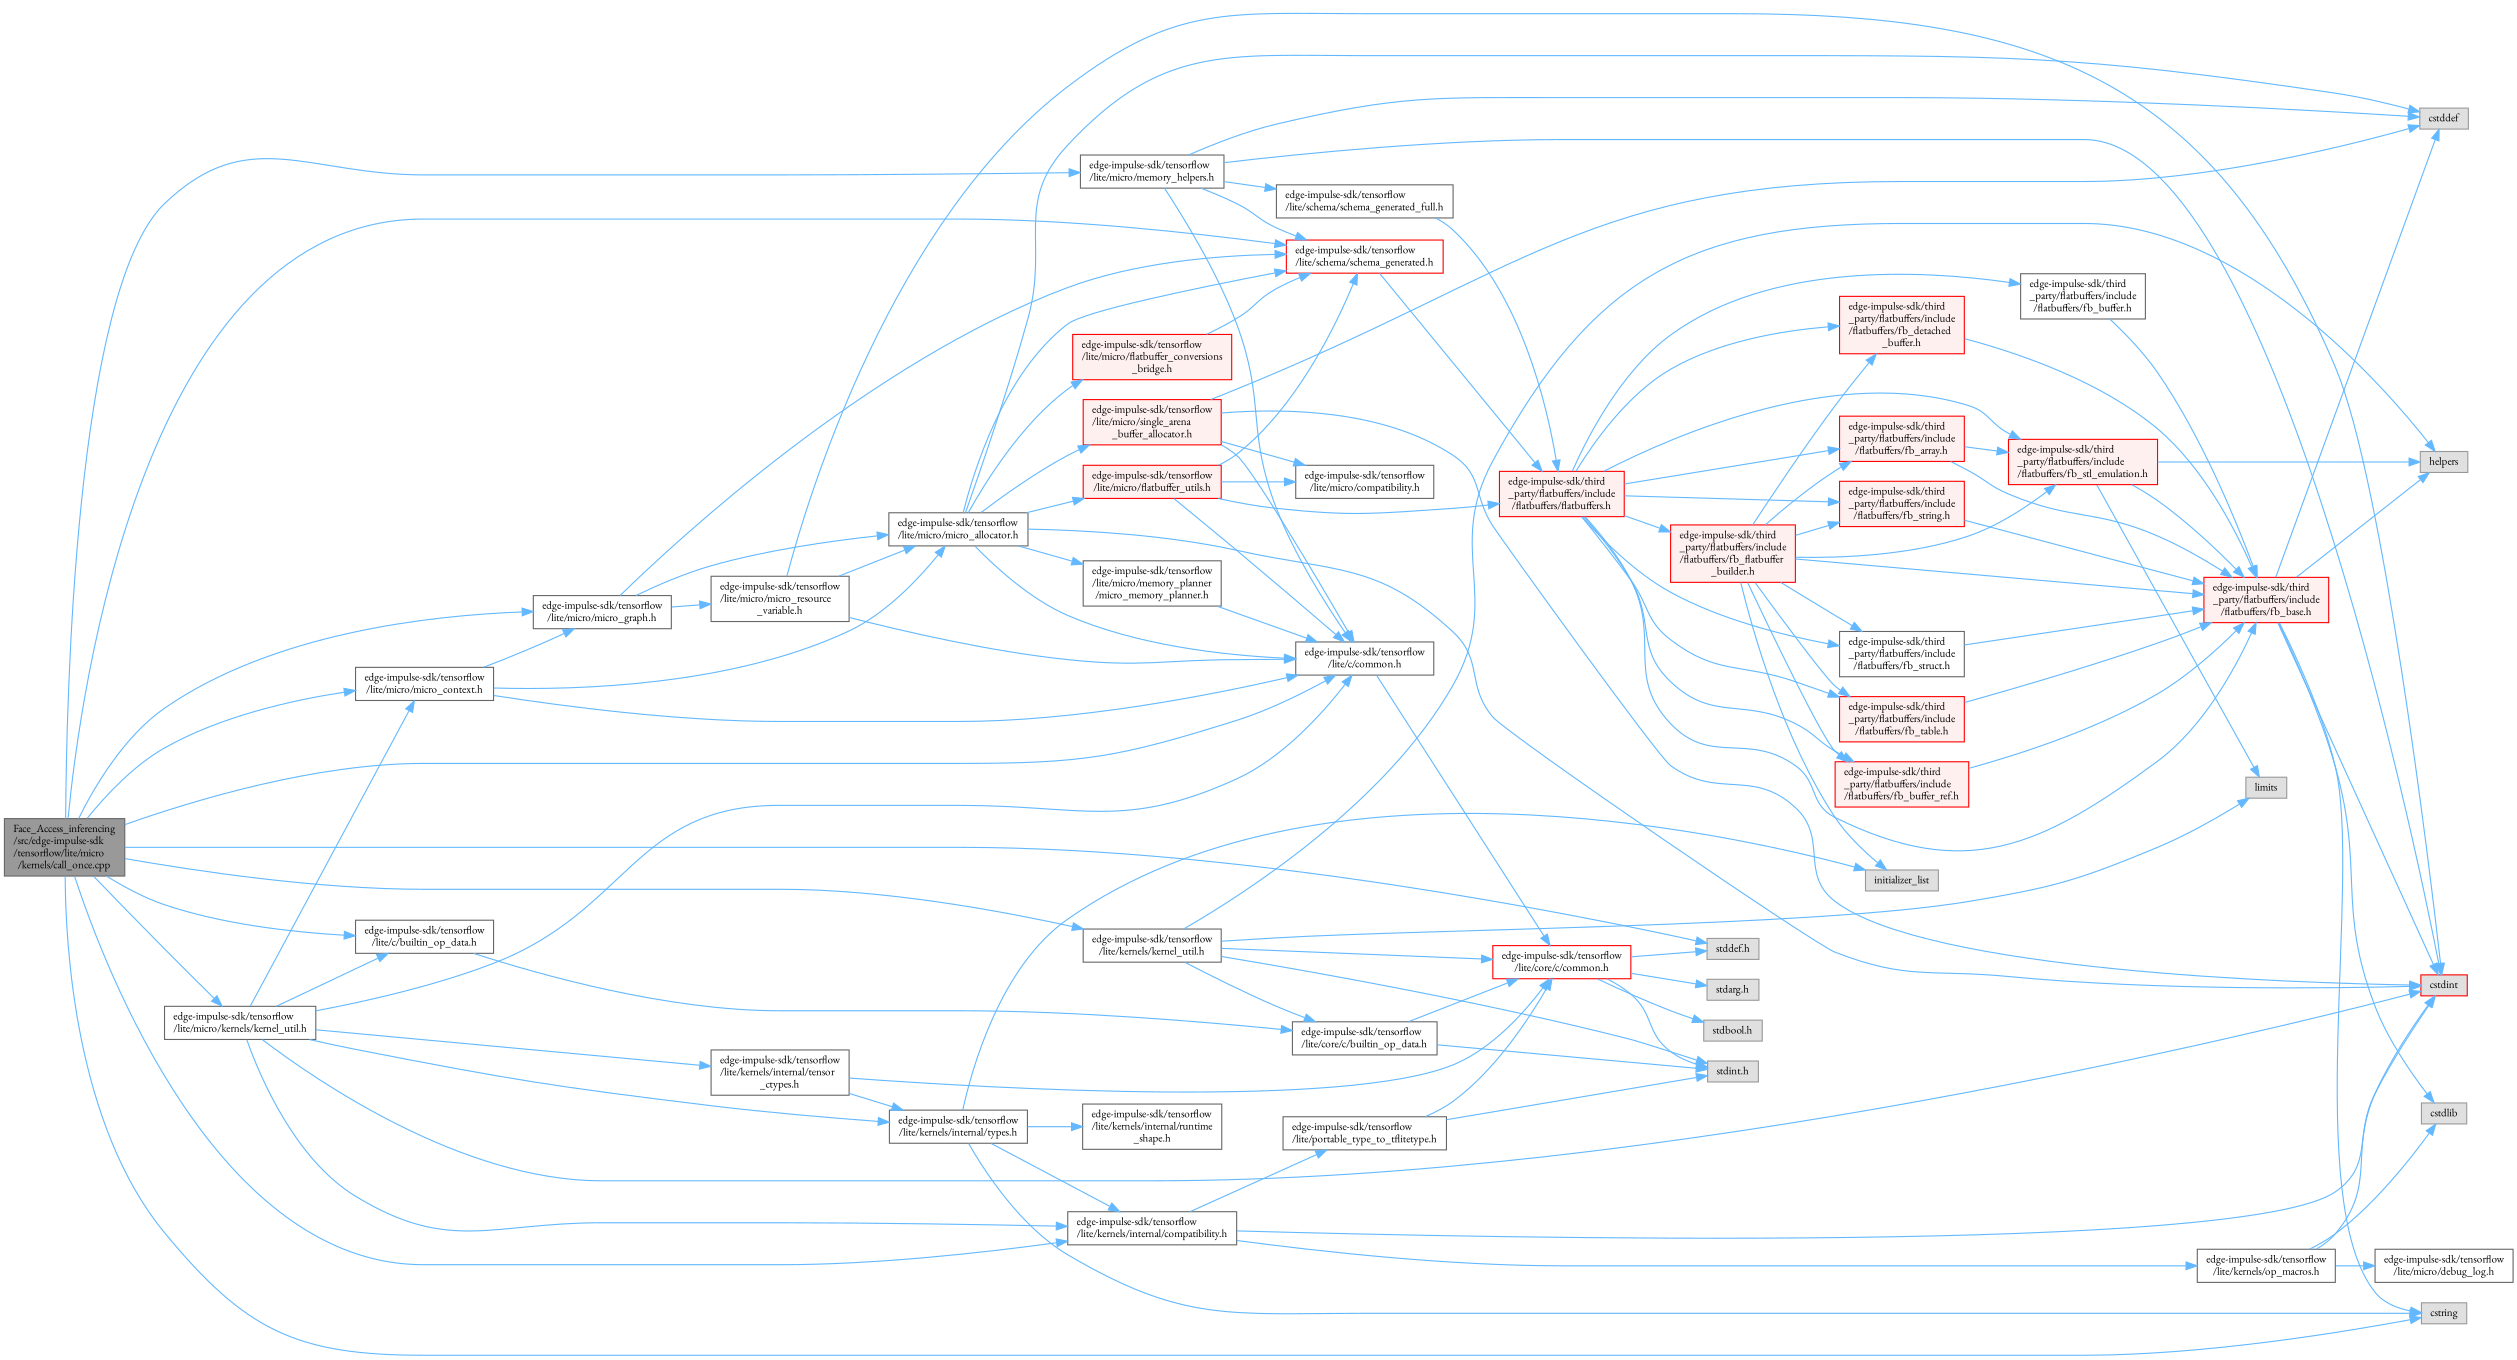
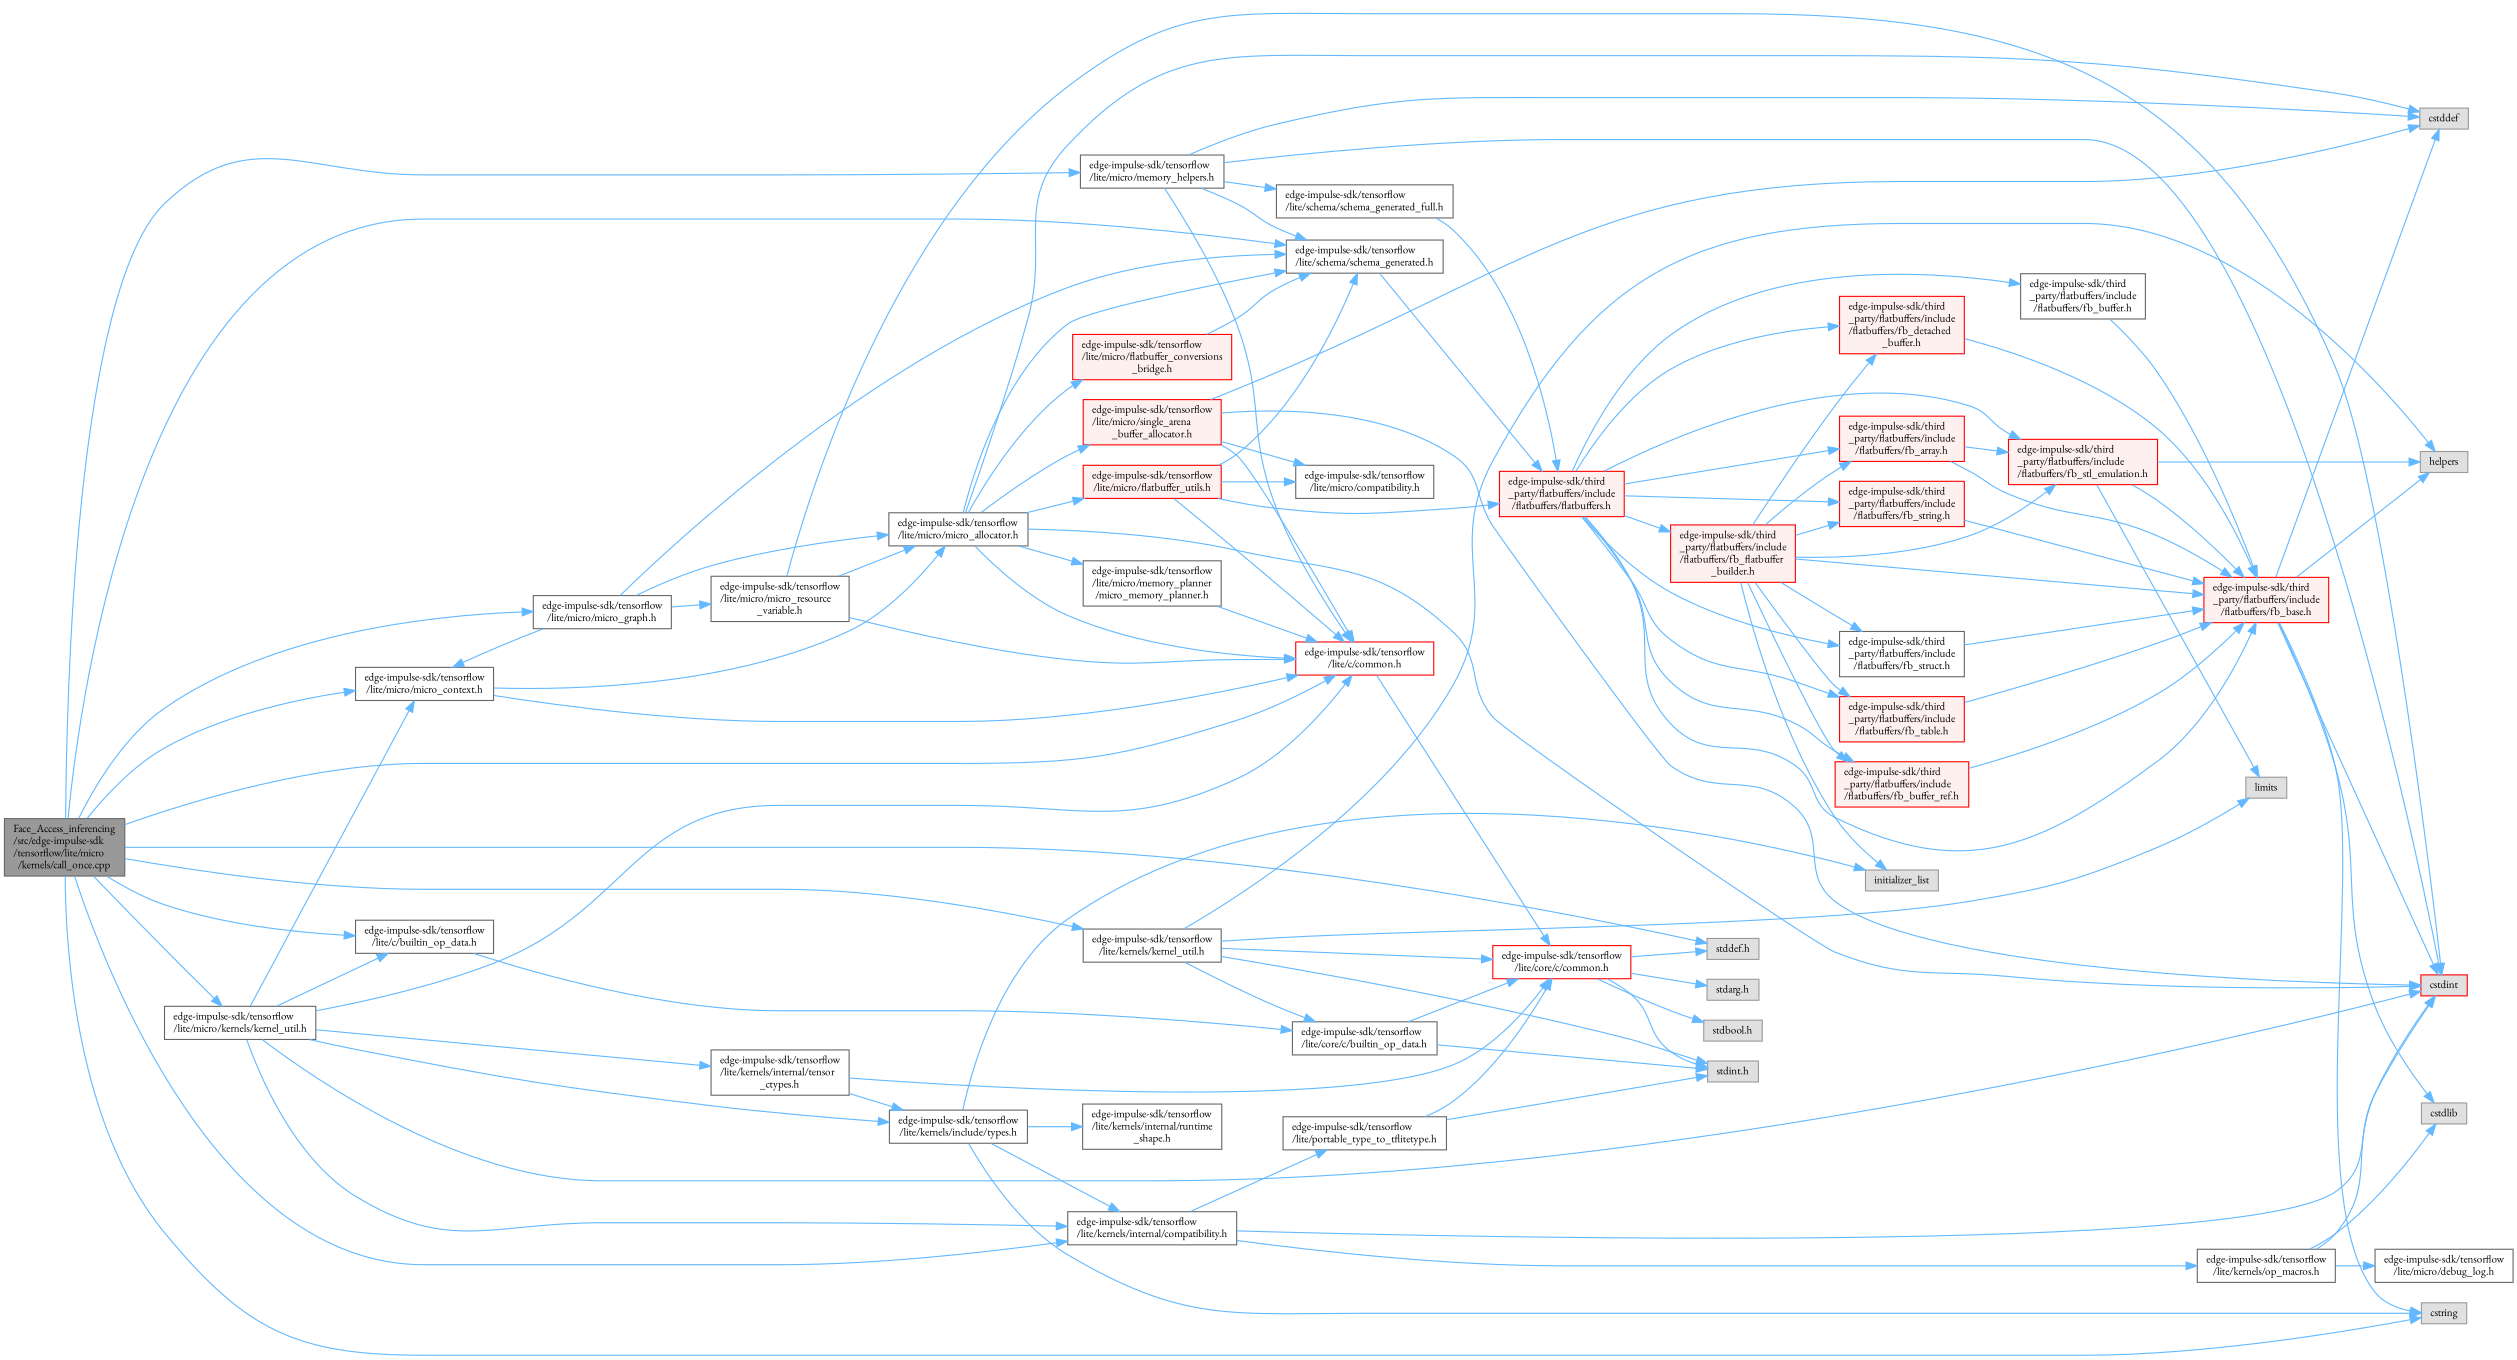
node "edge-impulse-sdk/tensorflow /lite/schema/schema_generated.h": color red -> grey40
edge "edge-impulse-sdk/tensorflow /lite/micro/micro_context.h" -> "edge-impulse-sdk/tensorflow /lite/micro/micro_graph.h": reversed
node "edge-impulse-sdk/tensorflow /lite/c/common.h": color grey40 -> red
node "edge-impulse-sdk/tensorflow /lite/kernels/internal/types.h": label "edge-impulse-sdk/tensorflow /lite/kernels/internal/types.h" -> "edge-impulse-sdk/tensorflow /lite/kernels/include/types.h"
